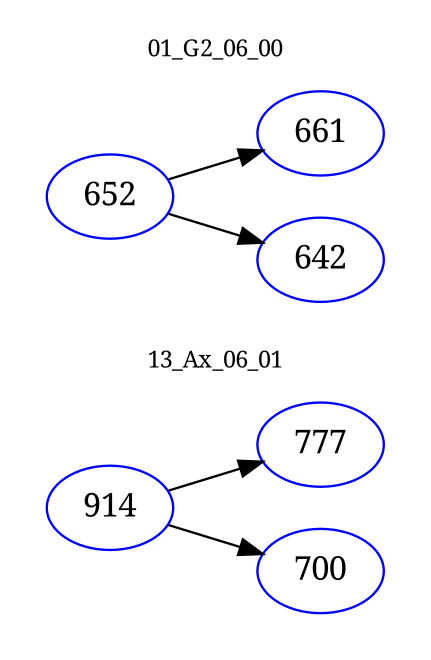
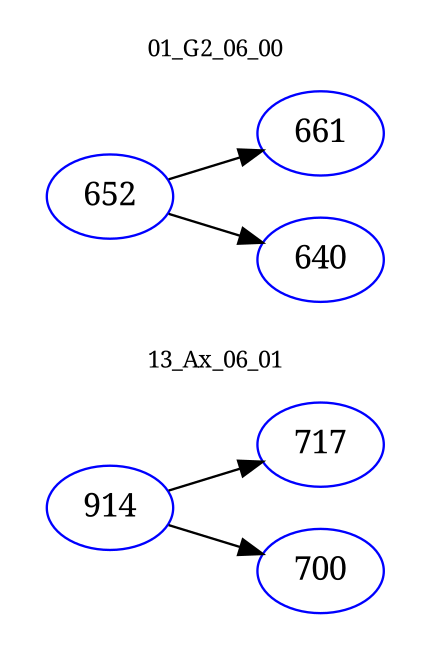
node "642": label "642" -> "640"
node "777": label "777" -> "717"
